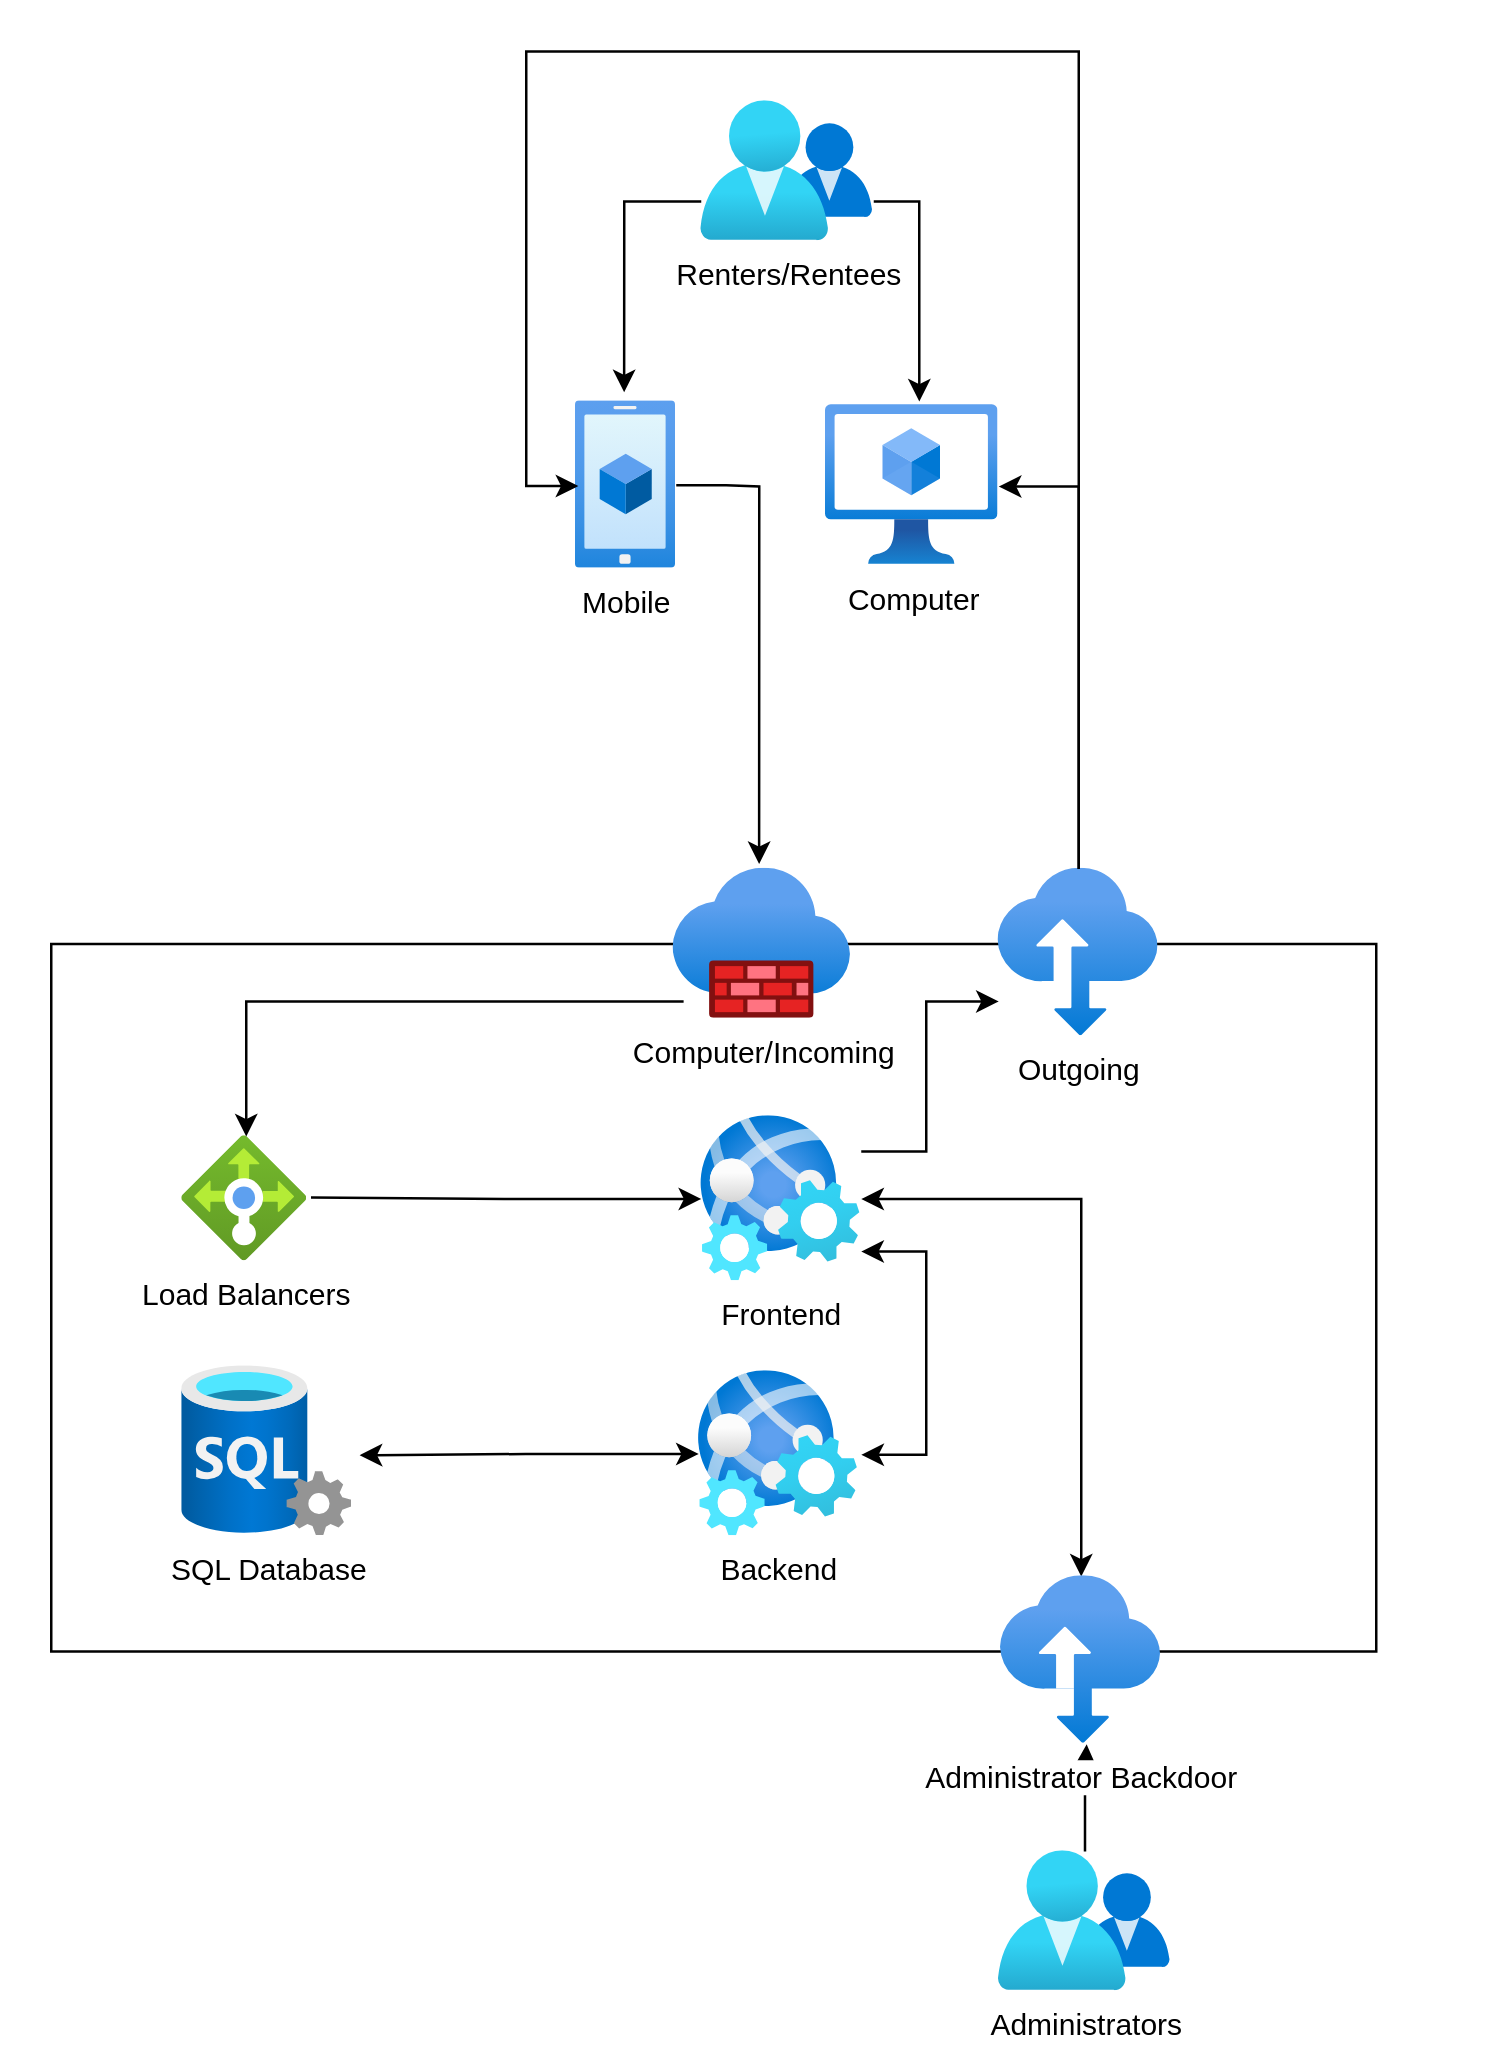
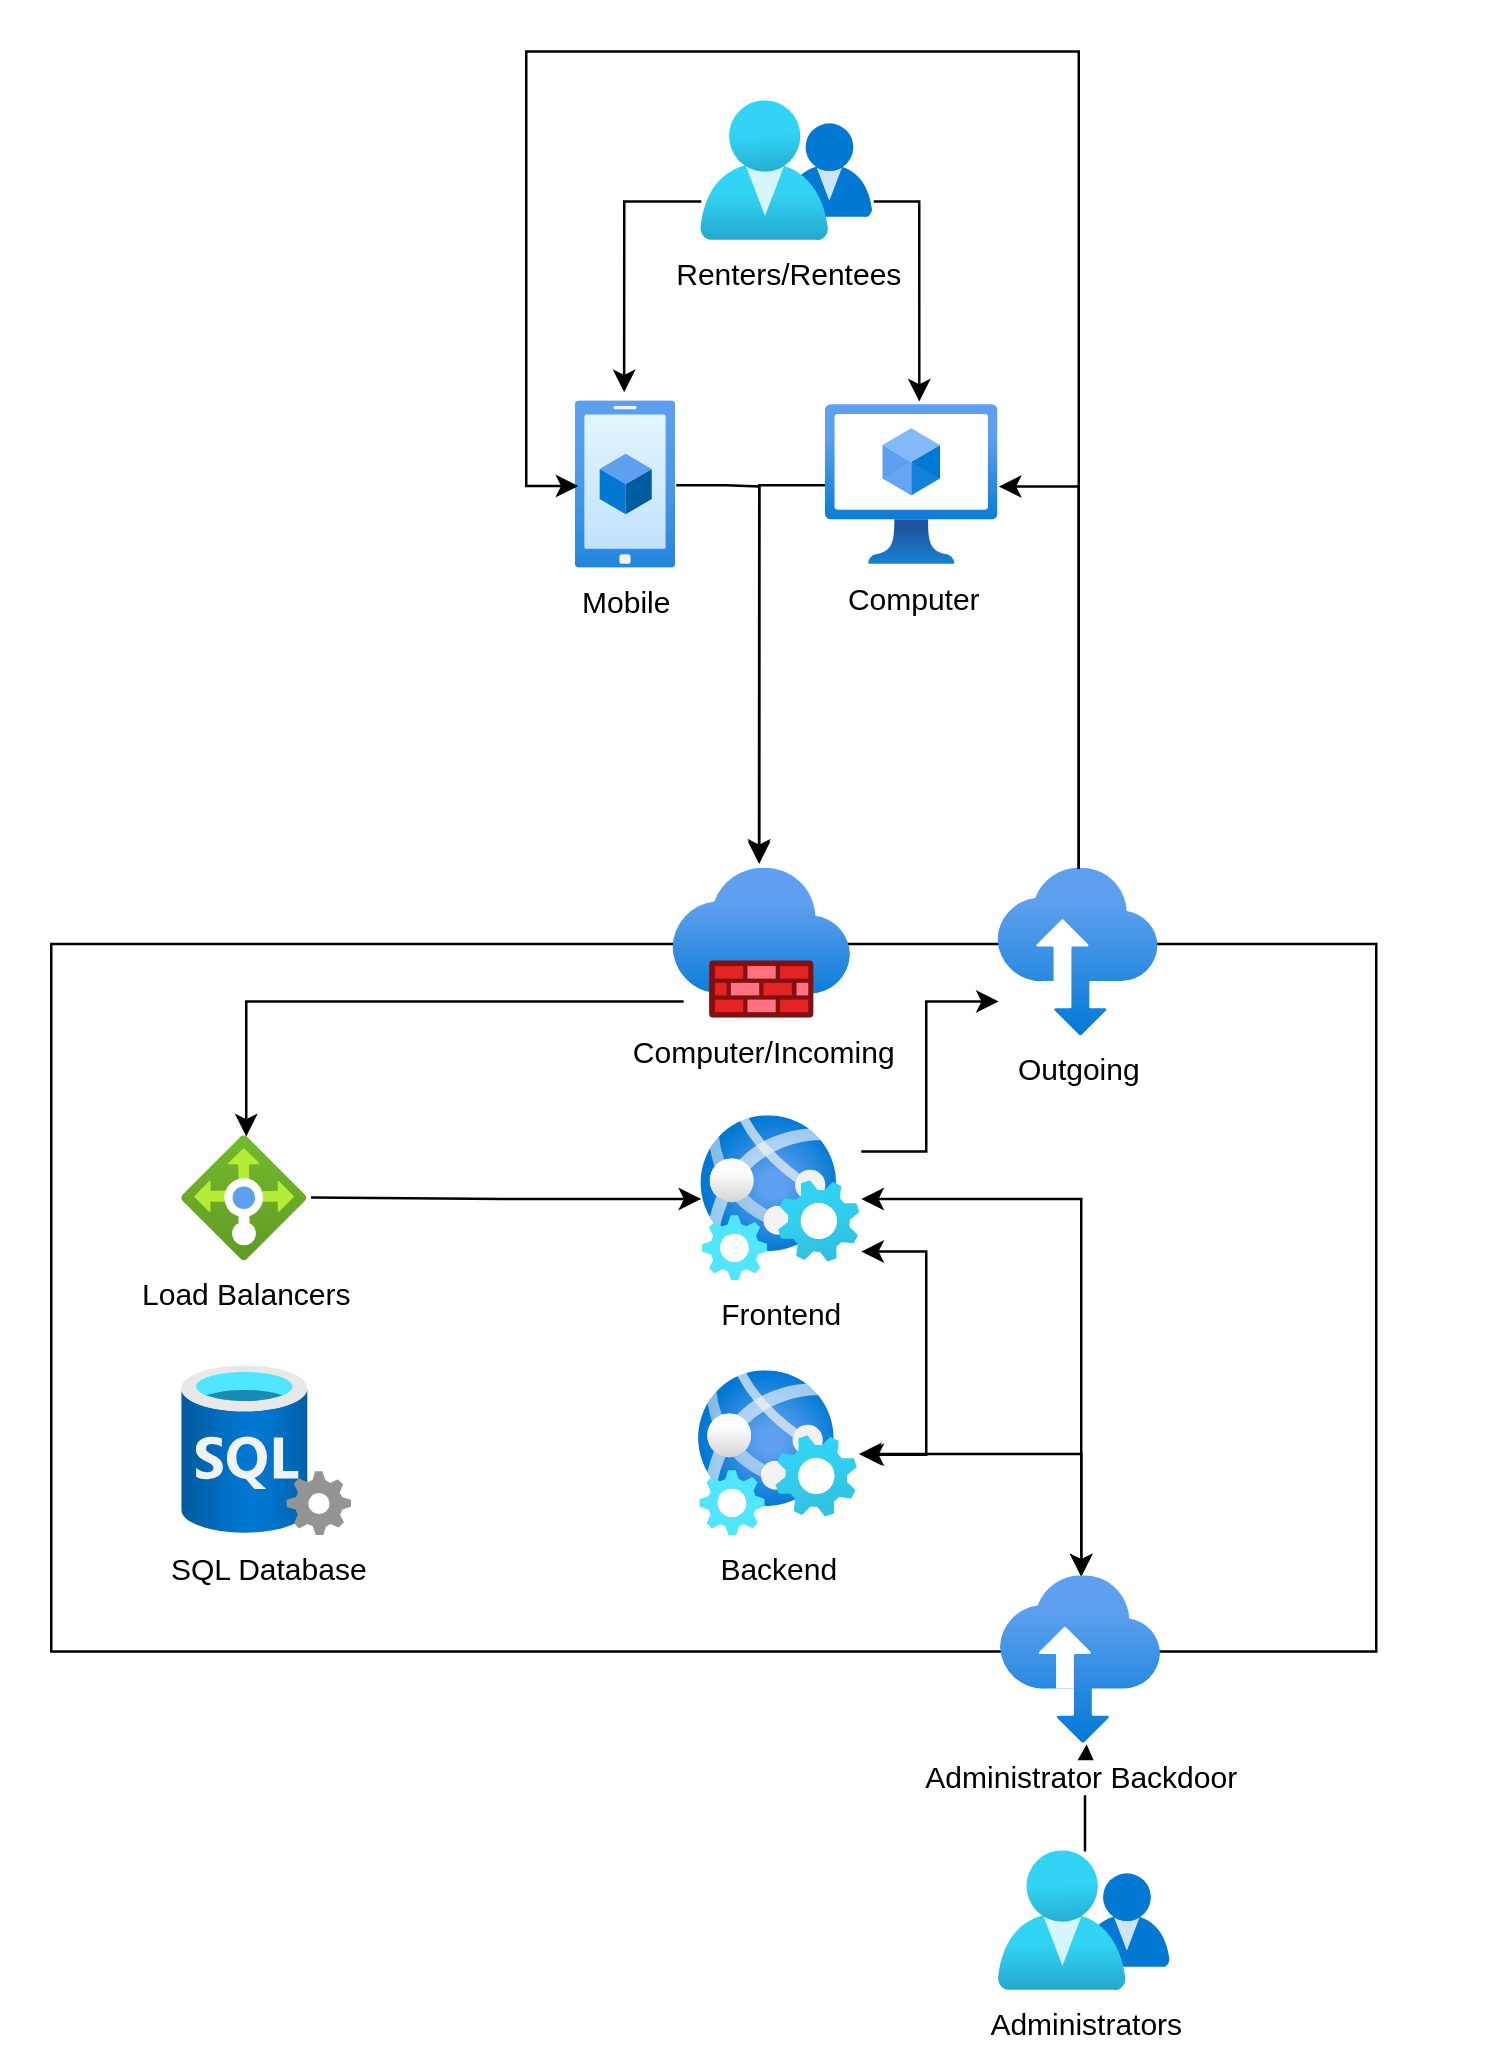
edge "Computer" -> "Computer/Incoming": added
edge "SQL Database" -- "Backend": now "Administrator Backdoor" -- "Backend"
